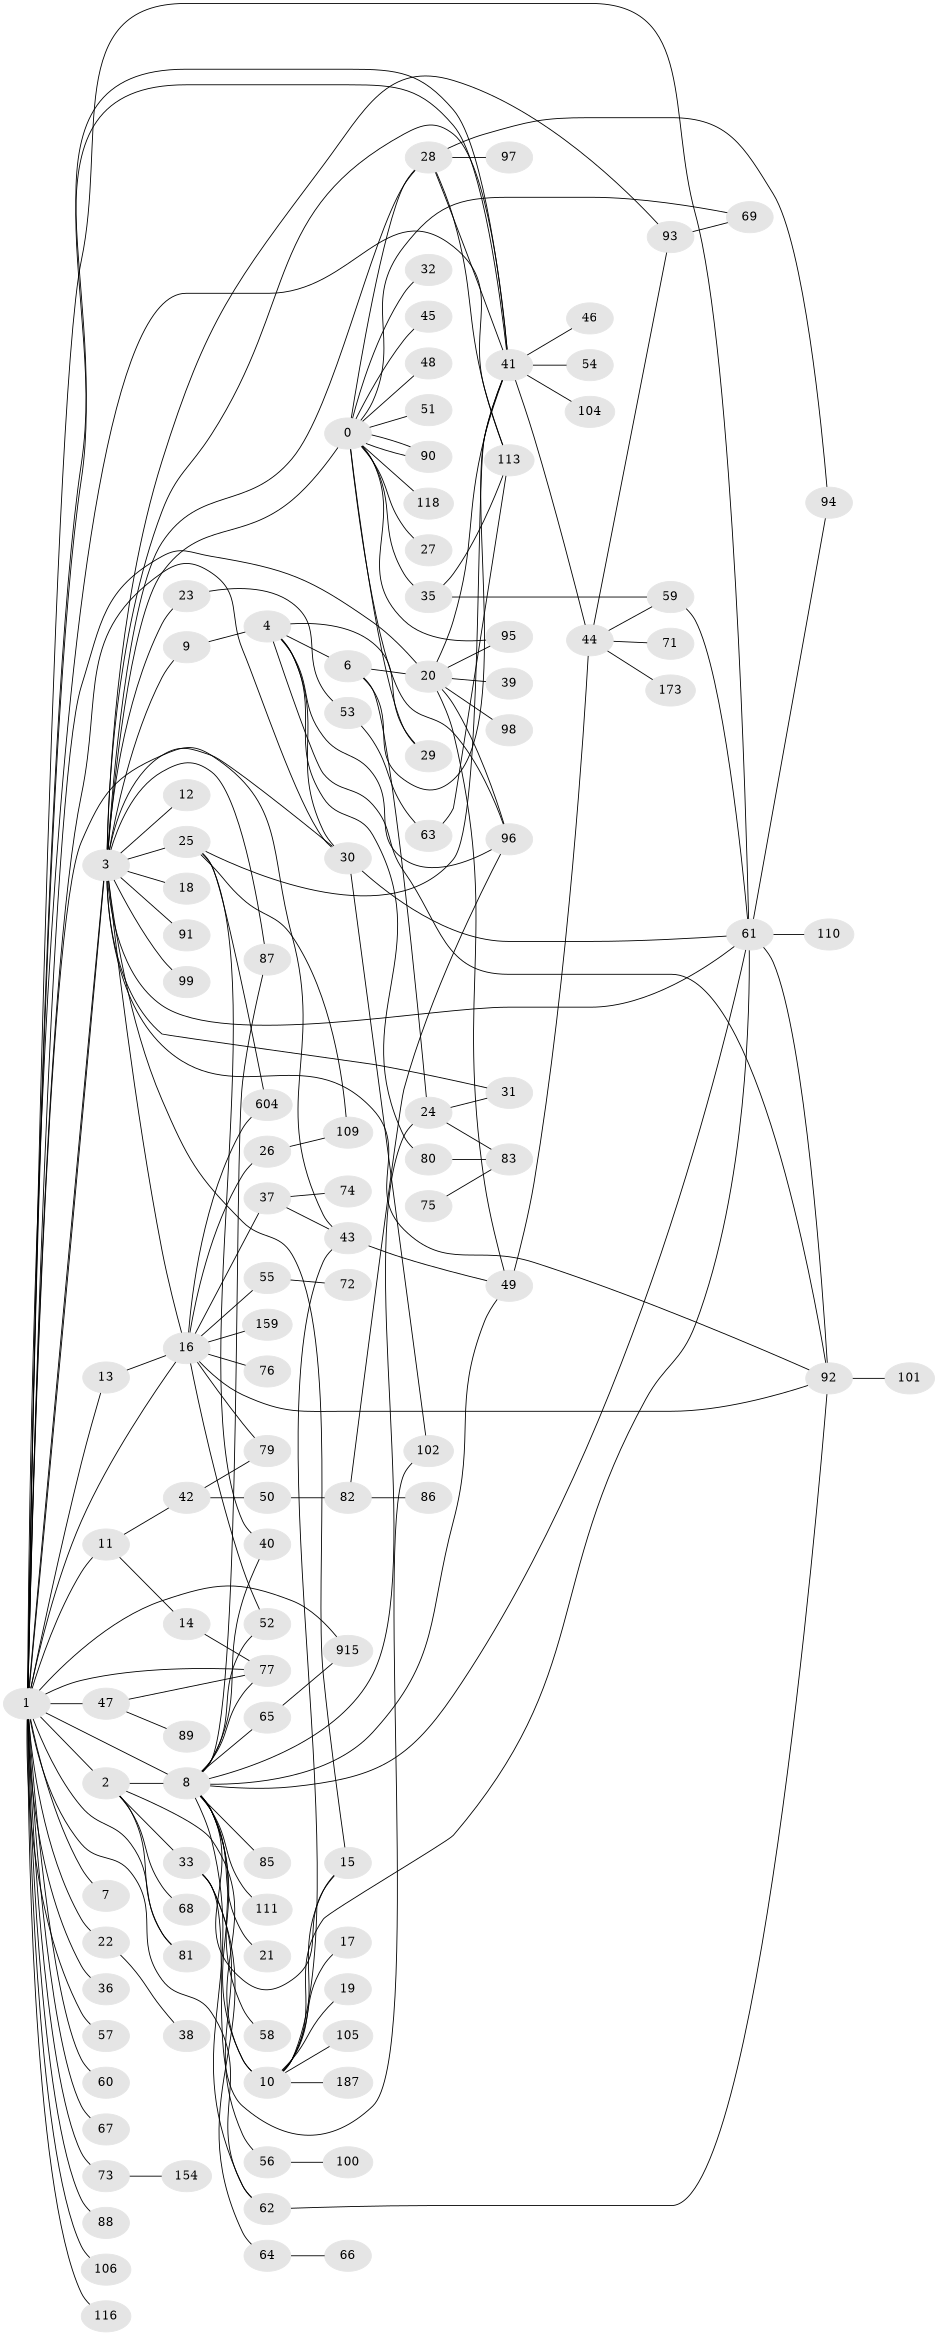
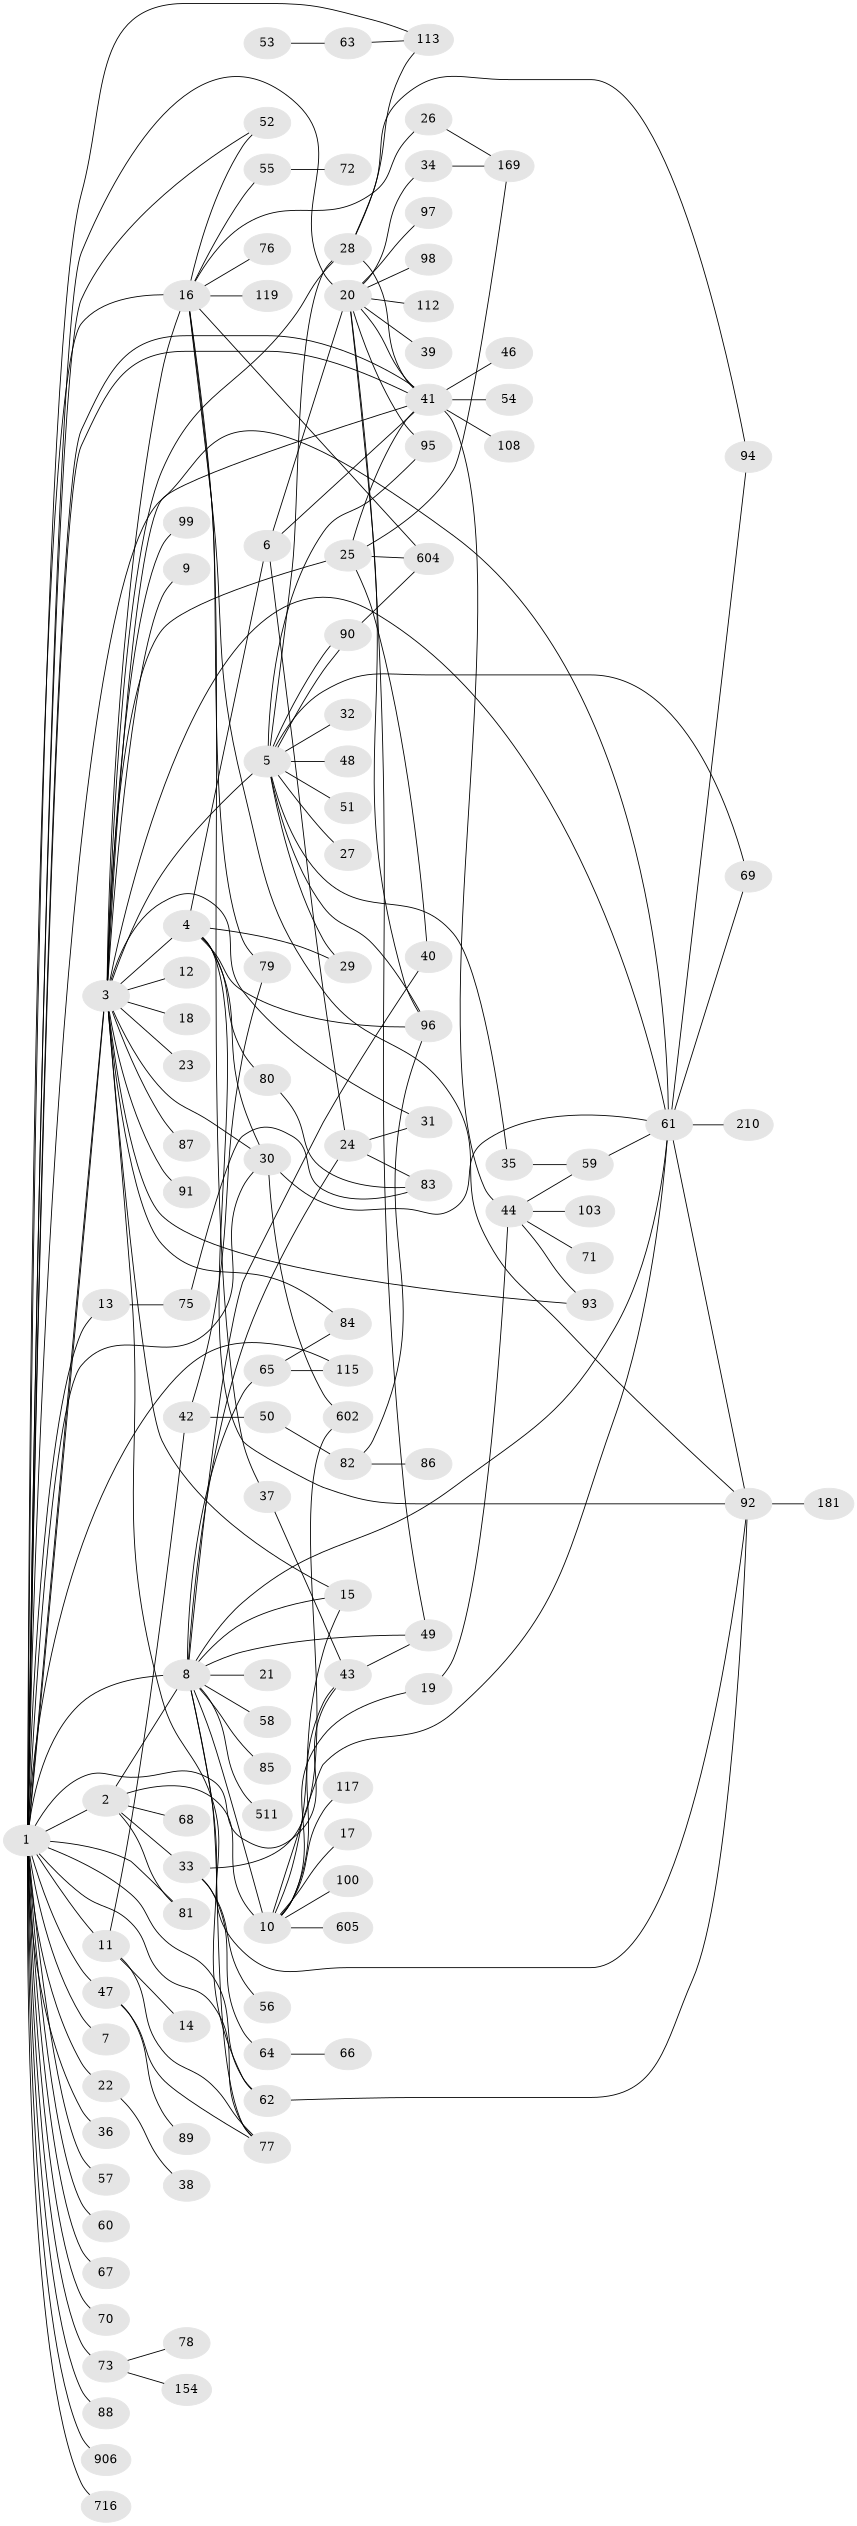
edge "28" -- "97": now "20" -- "97"
node "34": added
edge "69" -- "93": now "69" -- "61"
node "112": added
node "45": removed
node "104": label "104" -> "108"
node "0": label "0" -> "5"
node "118": removed
edge "113" -- "35": removed
edge "604" -- "90": added
edge "23" -- "53": removed
edge "4" -- "9": now "4" -- "3"
node "173": label "173" -> "103"
node "110": label "110" -> "210"
edge "44" -- "49": now "44" -- "19"
node "109": label "109" -> "169"
node "74": removed
node "84": added
node "159": label "159" -> "119"
edge "16" -- "13": now "75" -- "13"
edge "87" -- "8": removed
node "101": label "101" -> "181"
node "102": label "102" -> "602"
edge "14" -- "77": now "11" -- "77"
node "915": label "915" -> "115"
edge "52" -- "8": now "52" -- "1"
node "111": label "111" -> "511"
node "105": label "105" -> "605"
node "187": label "187" -> "117"
edge "56" -- "100": now "10" -- "100"
node "106": label "106" -> "906"
node "116": label "116" -> "716"
node "70": added
node "78": added
